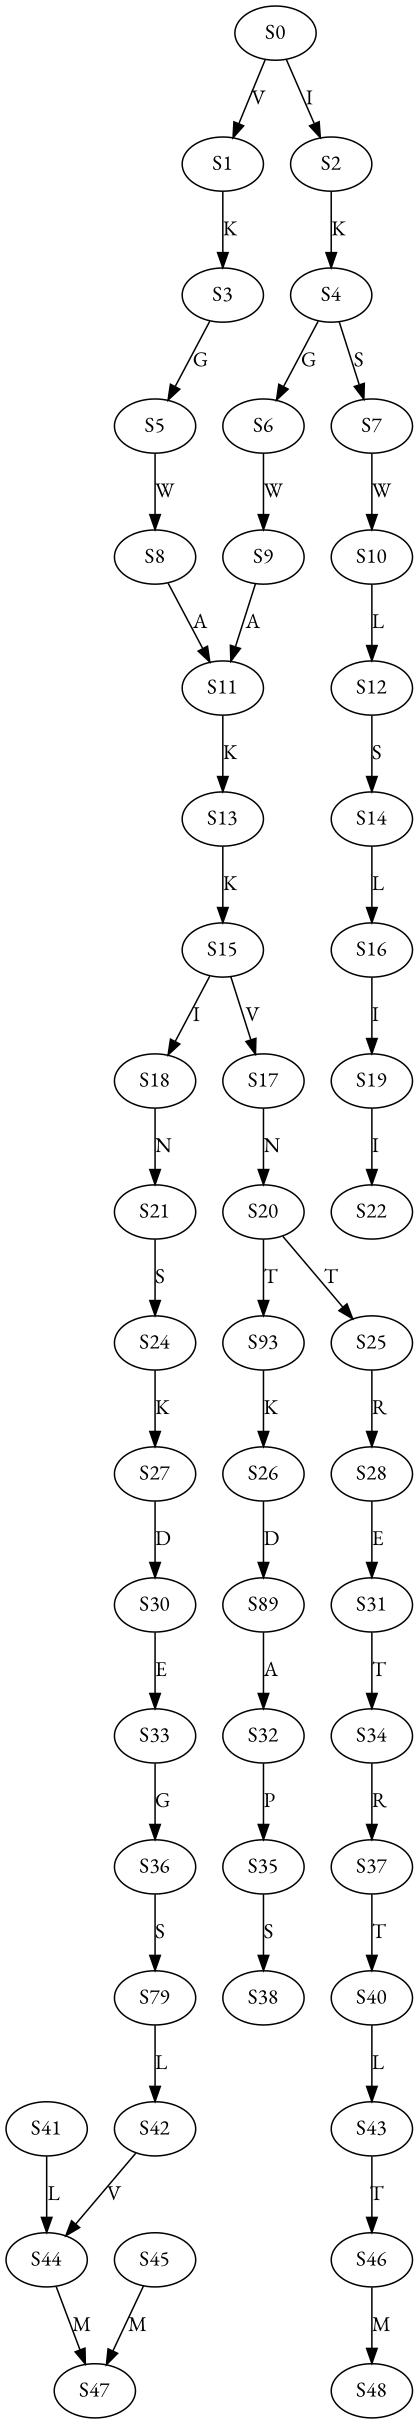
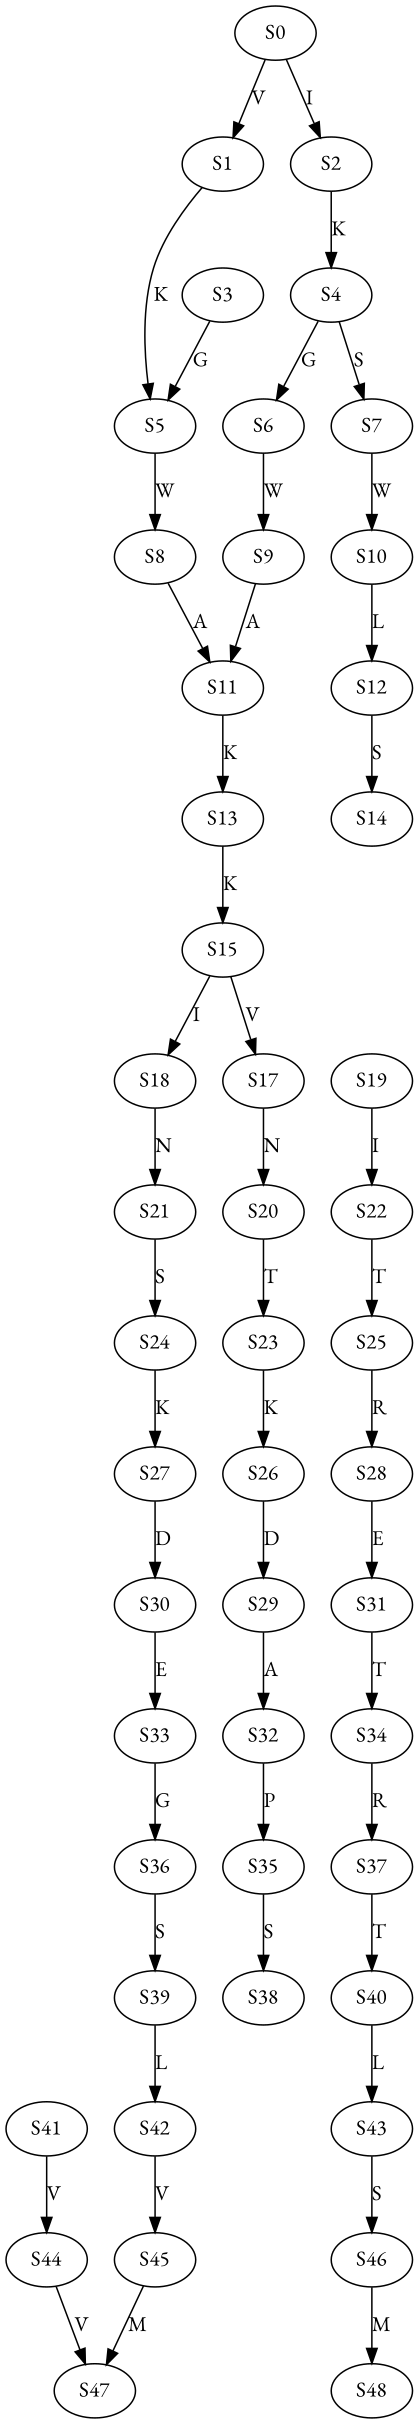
edge "S1" -> "S3": now "S1" -> "S5"
node "S16": removed
edge "S20" -> "S25": now "S22" -> "S25"
node "S93": label "S93" -> "S23"
node "S89": label "S89" -> "S29"
node "S79": label "S79" -> "S39"
edge "S42" -> "S44": now "S42" -> "S45"
edge "S41" -> "S44": label "L" -> "V"
edge "S43" -> "S46": label "T" -> "S"
edge "S44" -> "S47": label "M" -> "V"
